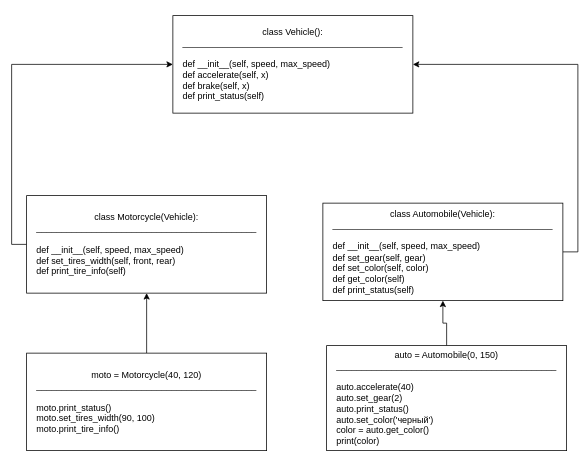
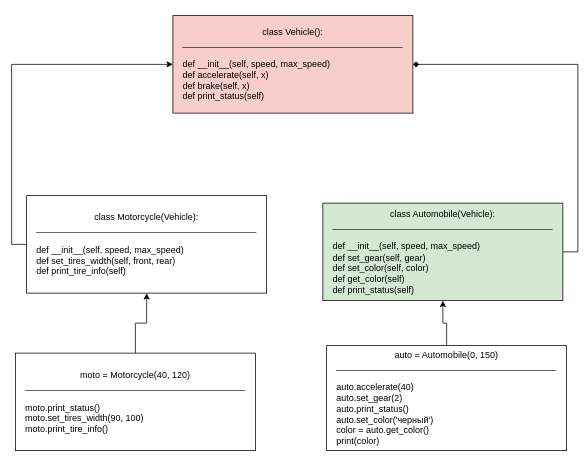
node "class Vehicle(): ____________________________________________ def __init__(self, speed, max_speed) def accelerate(self, x) def brake(self, x) def print_status(self)": fillcolor #ffffff -> #f8cecc
edge "class Automobile(Vehicle): ____________________________________________ def __init__(self, speed, max_speed) def set_gear(self, gear) def set_color(self, color) def get_color(self) def print_status(self)" -> "class Vehicle(): ____________________________________________ def __init__(self, speed, max_speed) def accelerate(self, x) def brake(self, x) def print_status(self)": arrowhead classic -> diamond
node "class Automobile(Vehicle): ____________________________________________ def __init__(self, speed, max_speed) def set_gear(self, gear) def set_color(self, color) def get_color(self) def print_status(self)": fillcolor #ffffff -> #d5e8d4
node "moto = Motorcycle(40, 120) ____________________________________________ moto.print_status() moto.set_tires_width(90, 100) moto.print_tire_info()": moved (147, 402) -> (135, 402)
